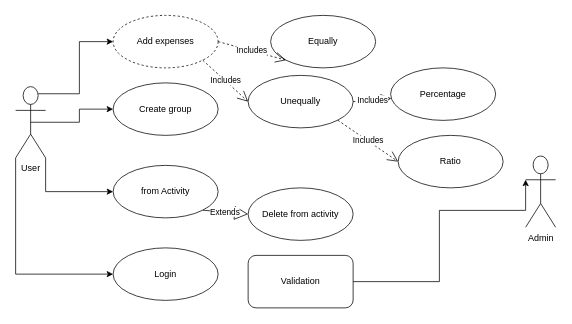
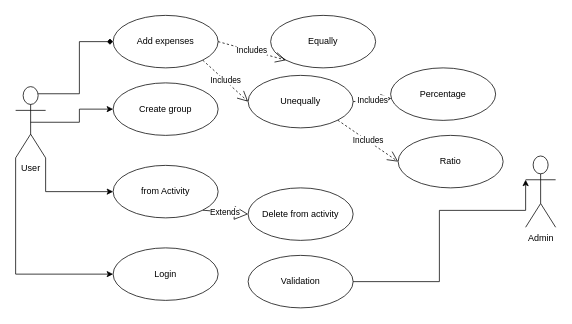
edge "User" -> "Add expenses": arrowhead classic -> diamond
node "Add expenses": style dashed -> solid
node "Validation": shape rounded rectangle -> ellipse
